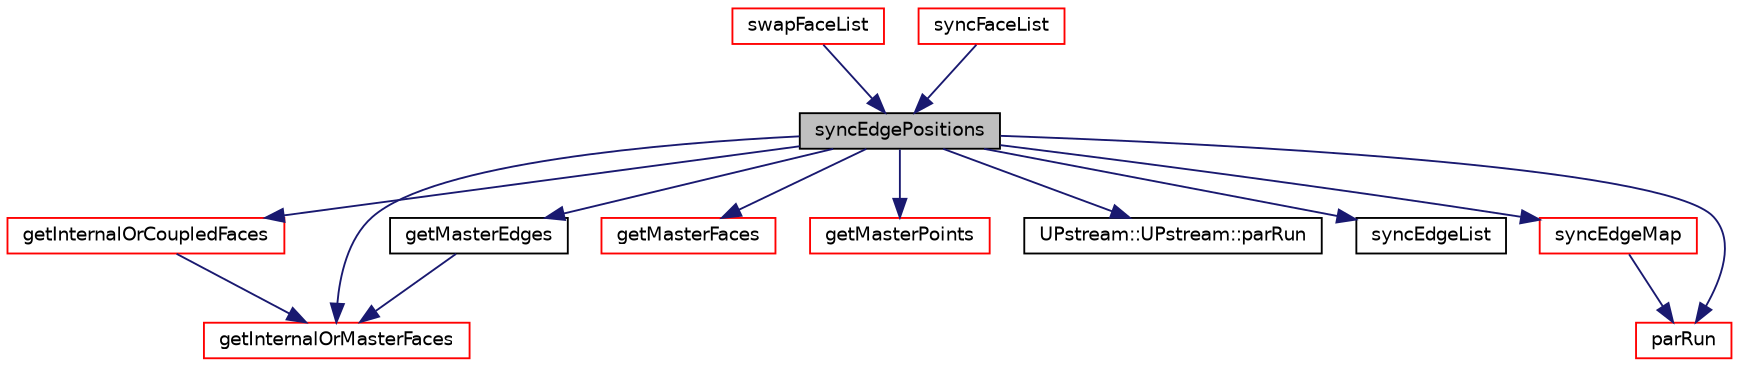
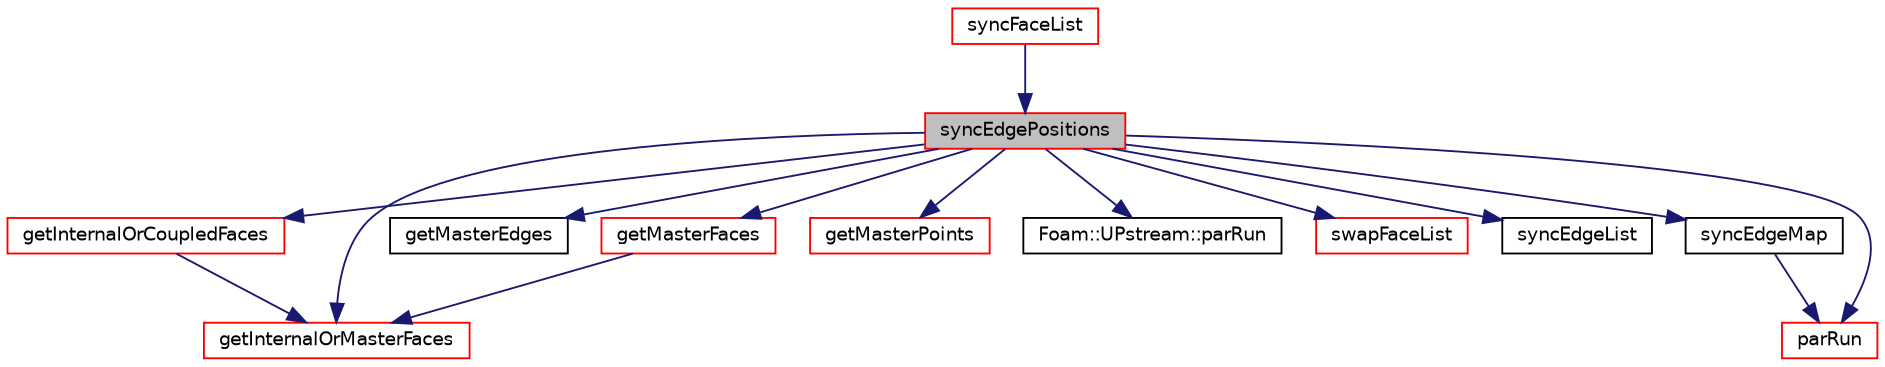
edge "swapFaceList" -> "syncEdgePositions": reversed
node "syncEdgePositions": color black -> red
node "UPstream::UPstream::parRun": label "UPstream::UPstream::parRun" -> "Foam::UPstream::parRun"
node "syncEdgeMap": color red -> black
edge "getMasterEdges" -> "getInternalOrMasterFaces": now "getMasterFaces" -> "getInternalOrMasterFaces"
